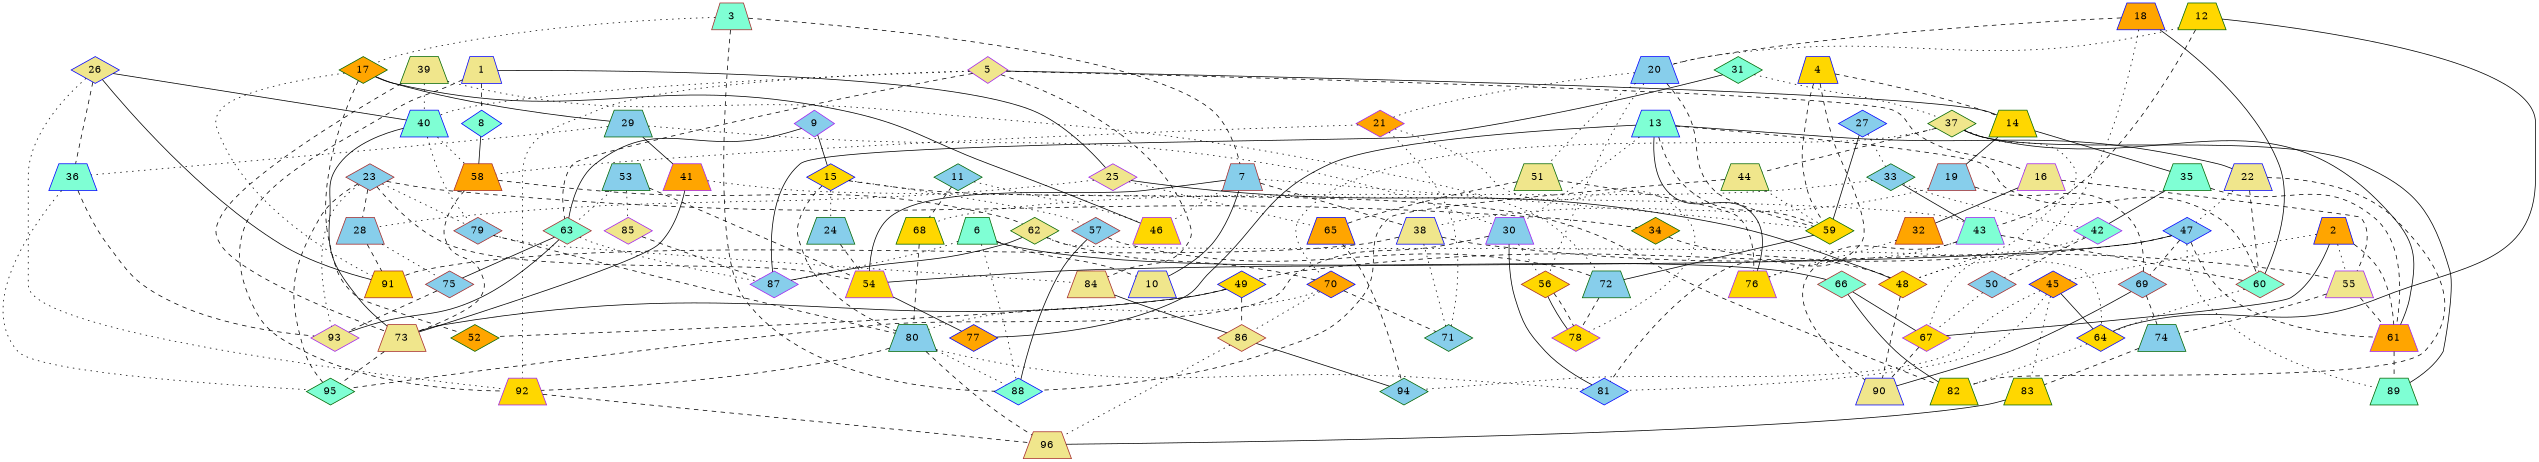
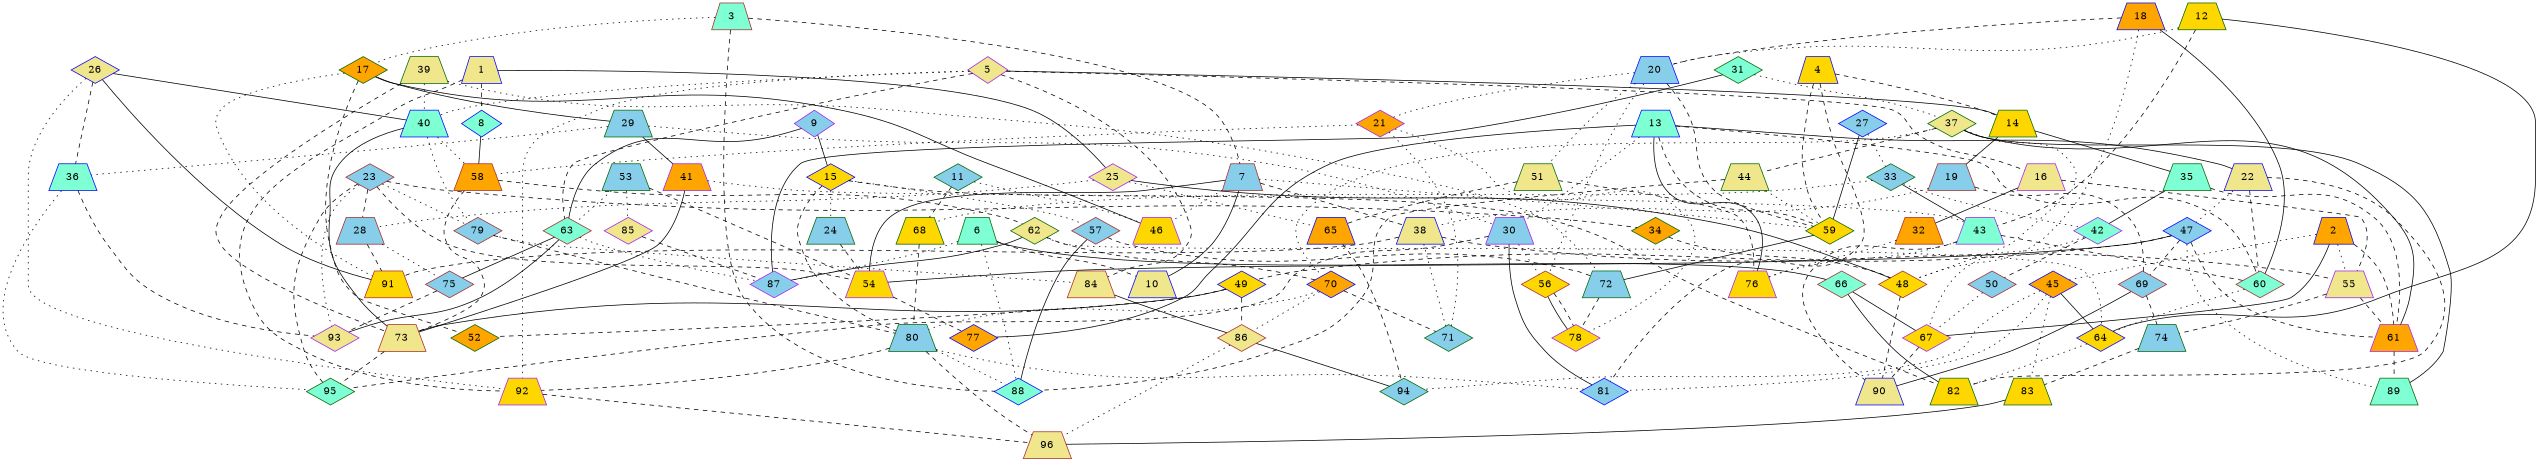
edge "54" -- "77": style solid -> dashed
